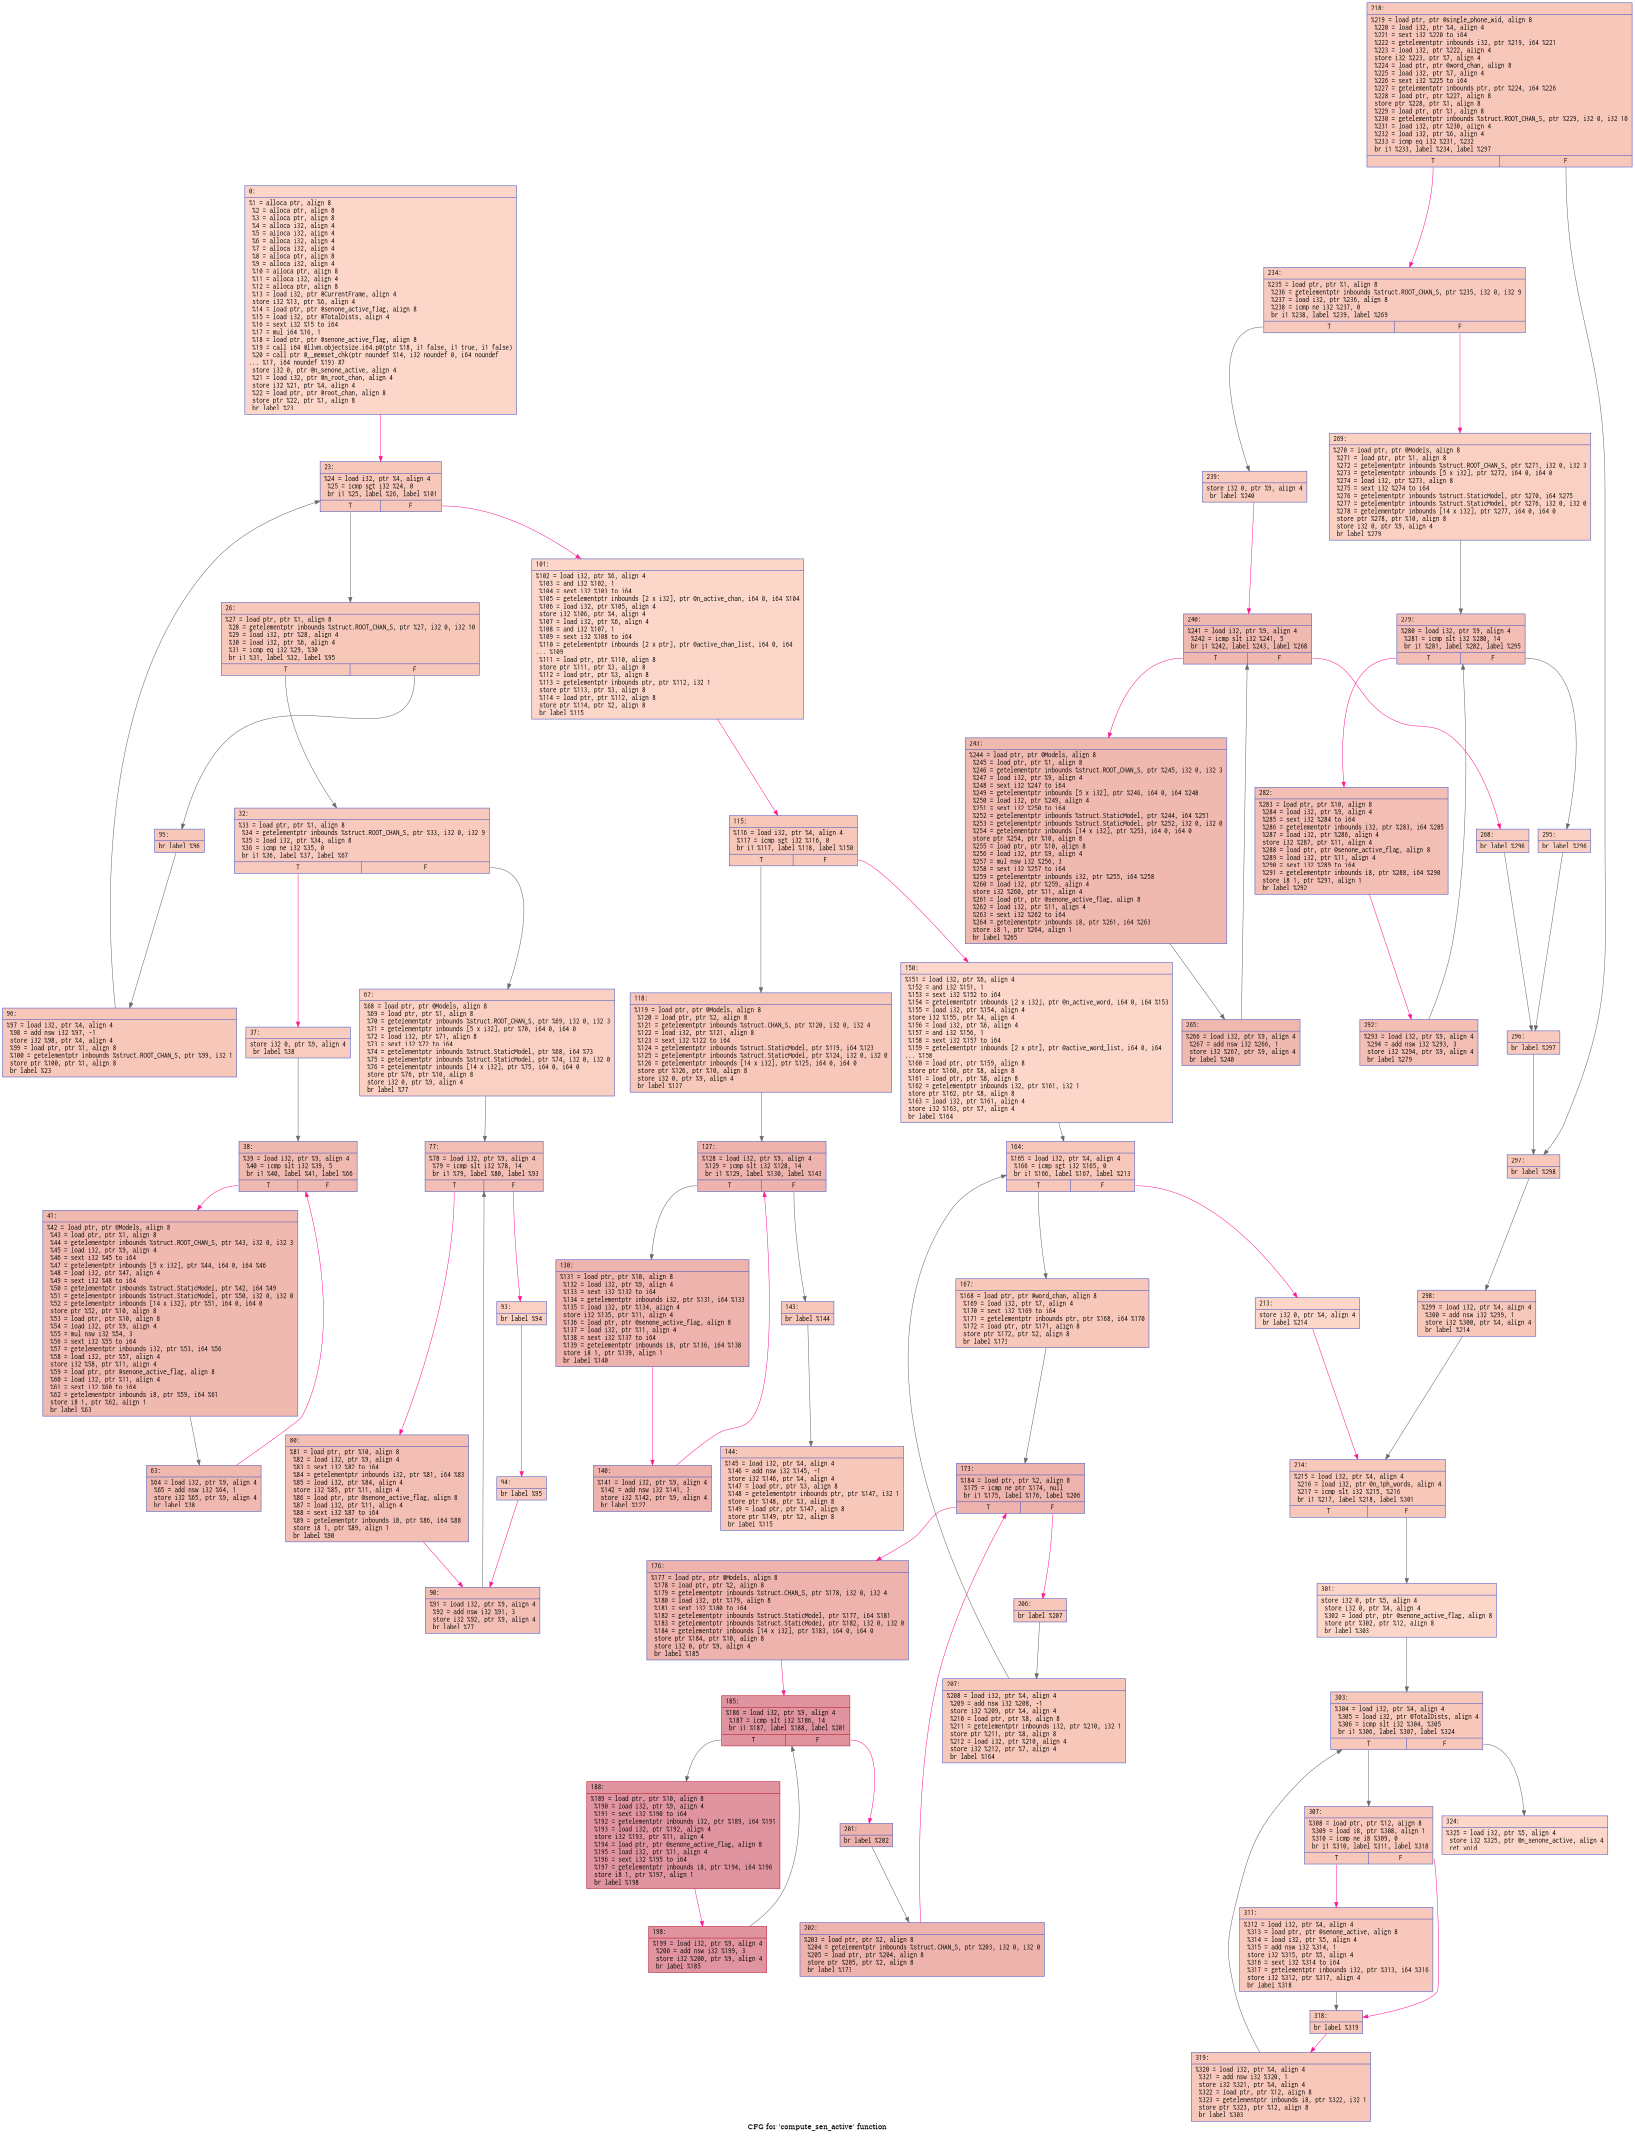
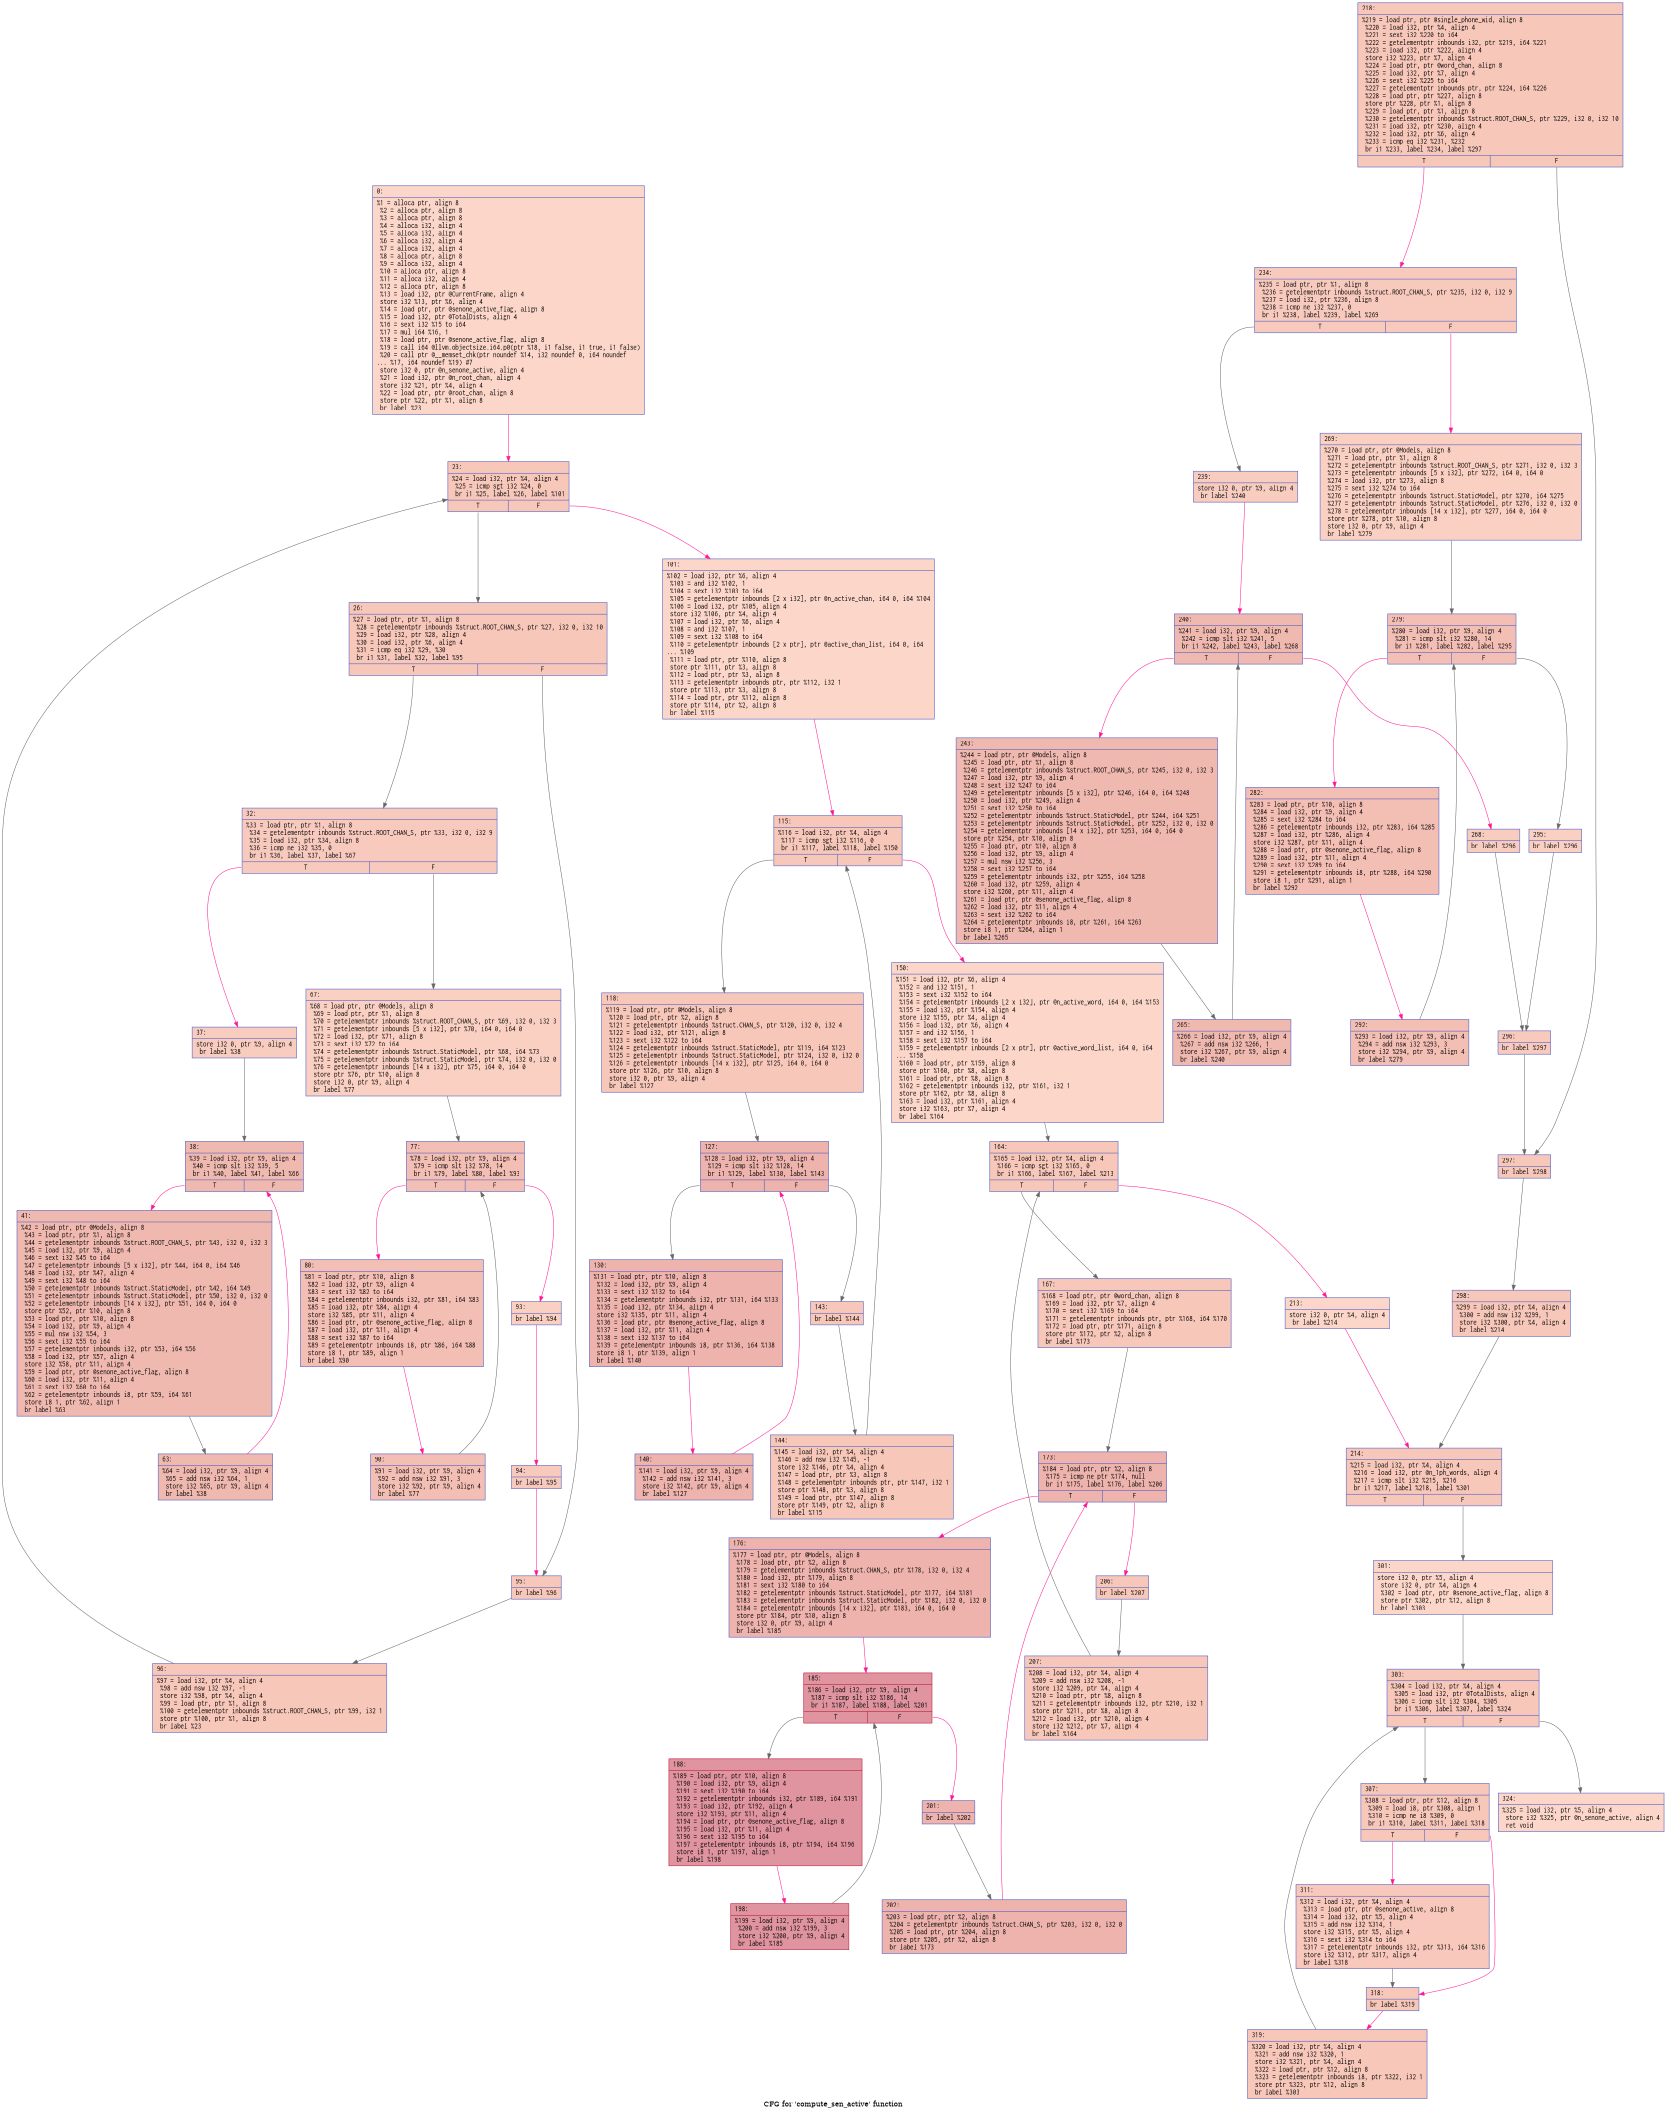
edge "144:" -> "115:": added
edge "94:" -> "90:": now "94:" -> "95:"
